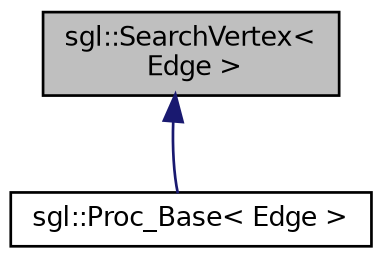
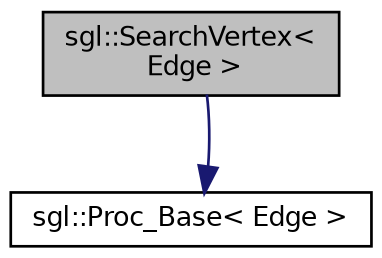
edge "sgl::Proc_Base< Edge >" -> "sgl::SearchVertex< Edge >": reversed
